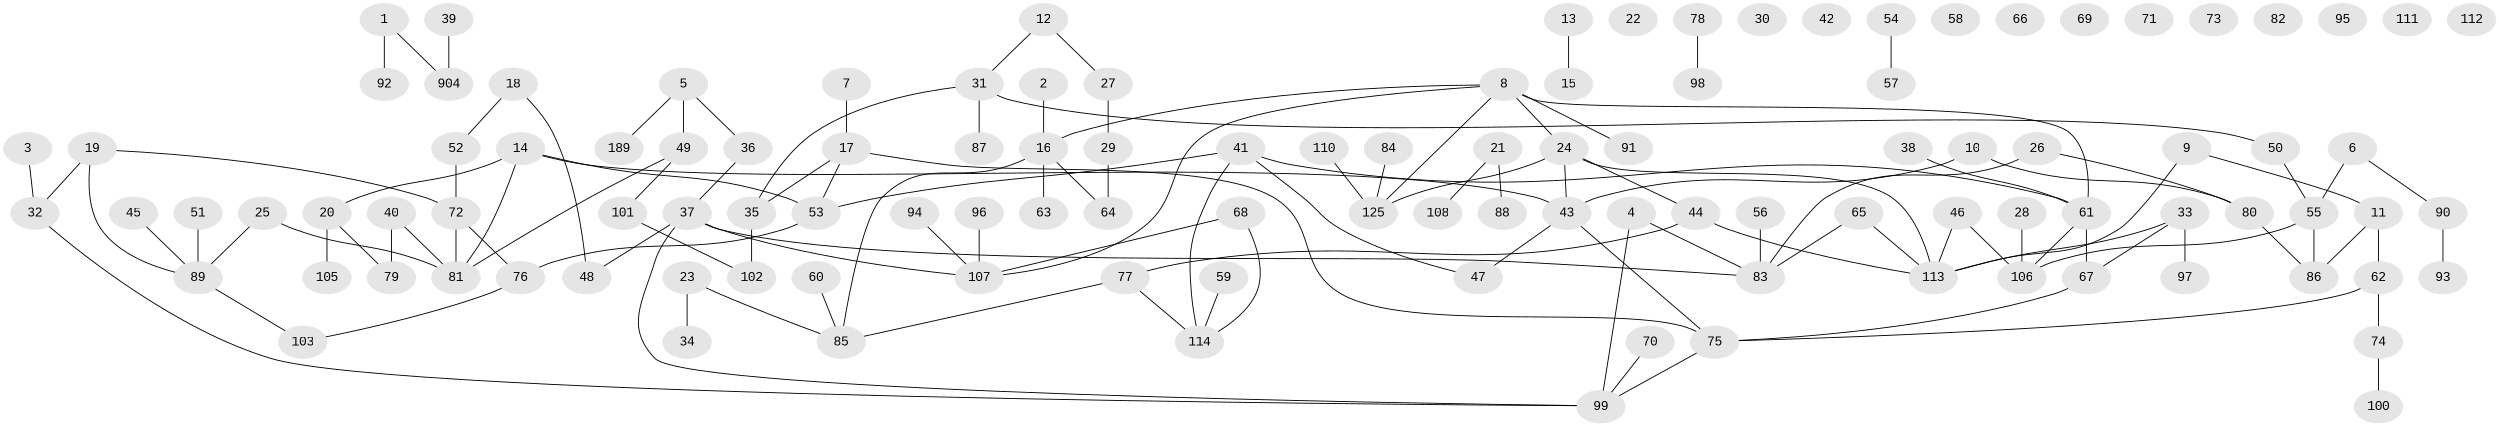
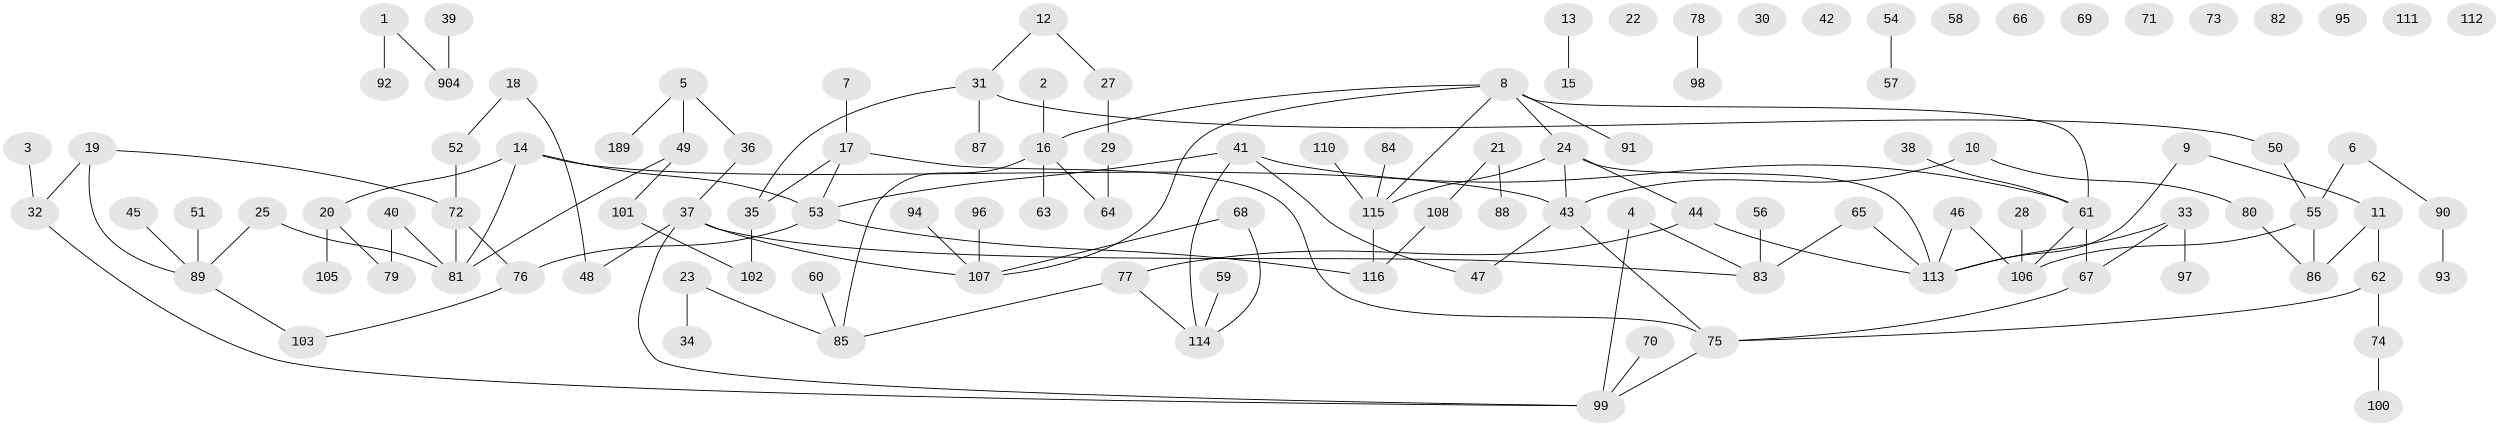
node "26": removed
node "125": label "125" -> "115"
node "116": added
